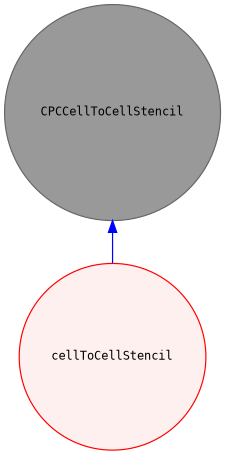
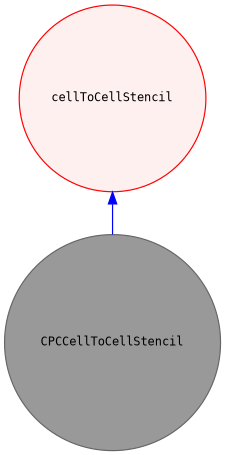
edge "cellToCellStencil" -> "CPCCellToCellStencil": reversed
